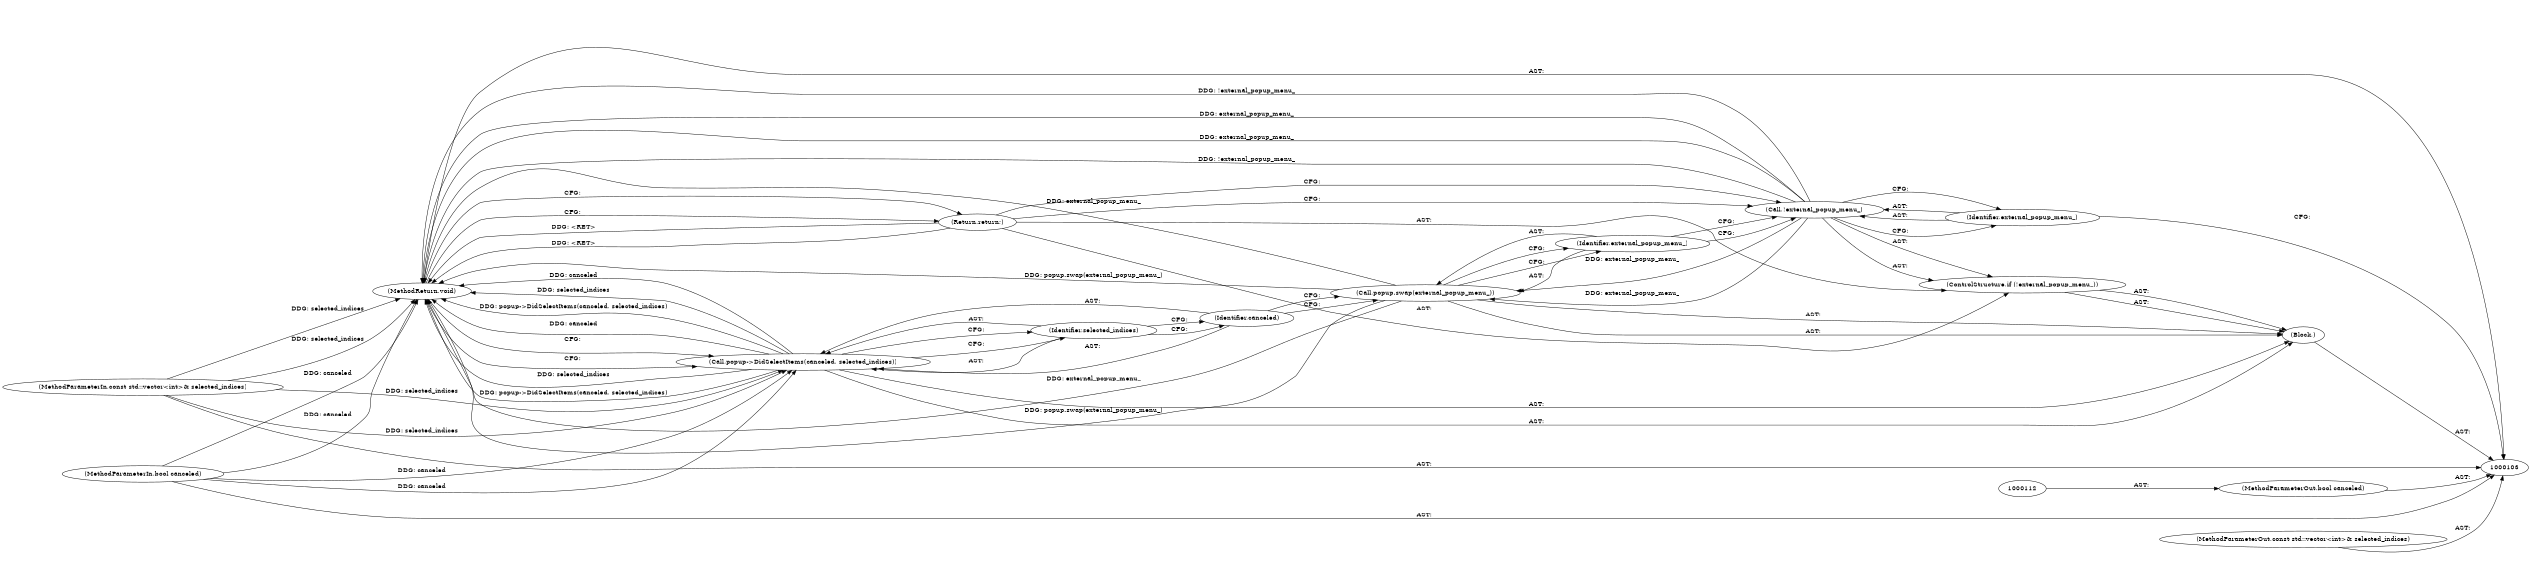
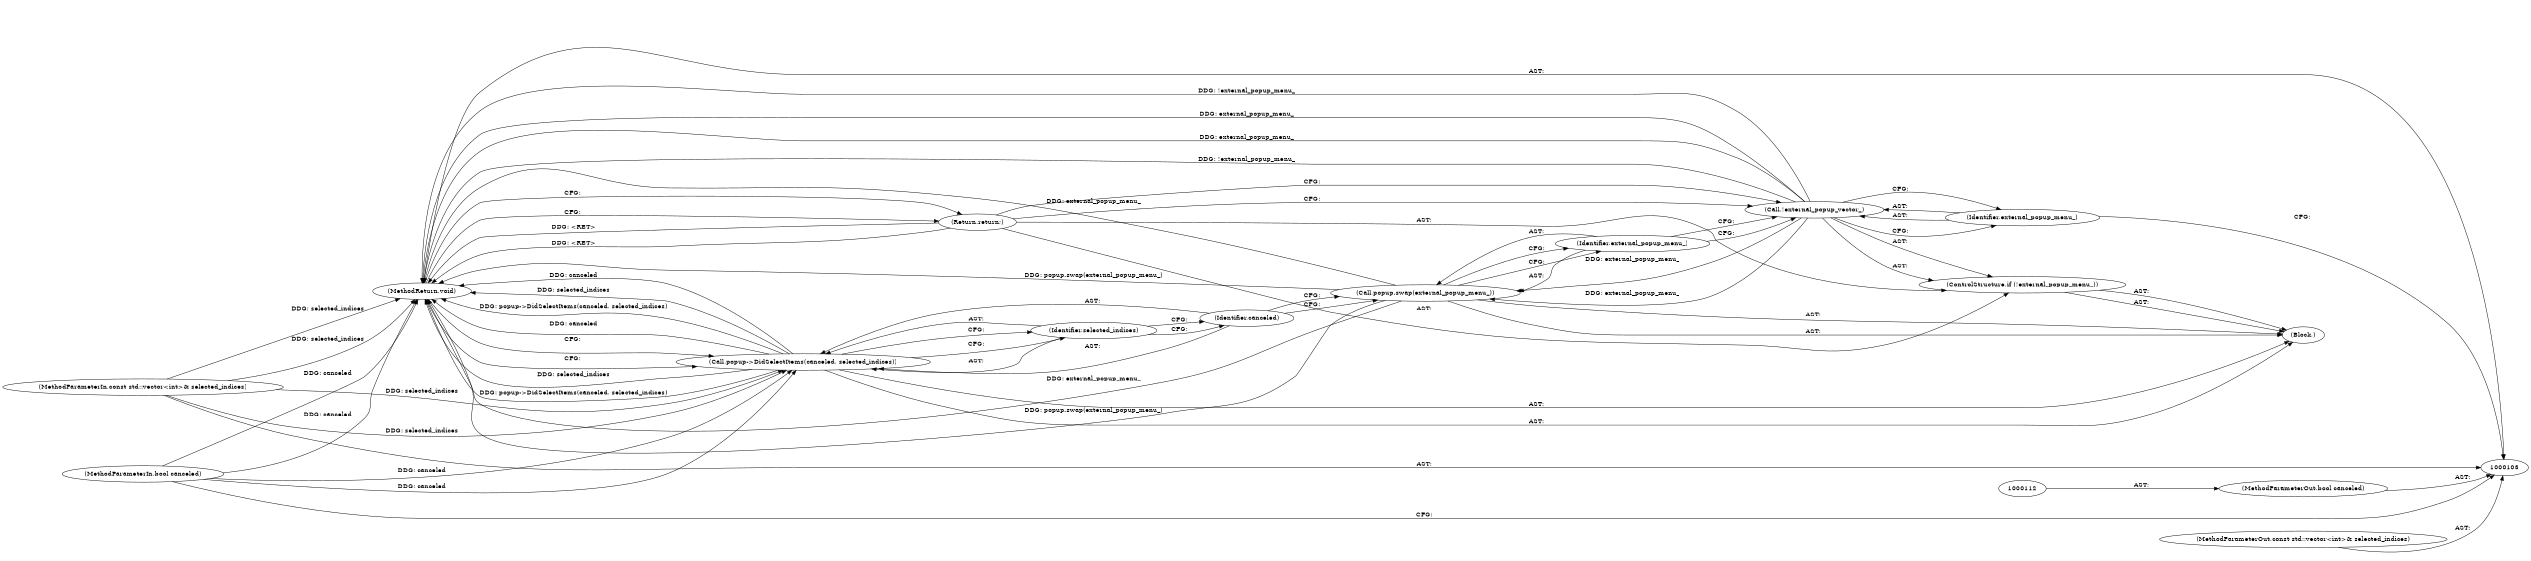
node "(Call,!external_popup_menu_)": label "(Call,!external_popup_menu_)" -> "(Call,!external_popup_vector_)"
edge "(Block,)" -> "1000103": removed, label "AST:"
edge "(MethodParameterIn,bool canceled)" -> "1000103": label "AST: " -> "CFG: "
